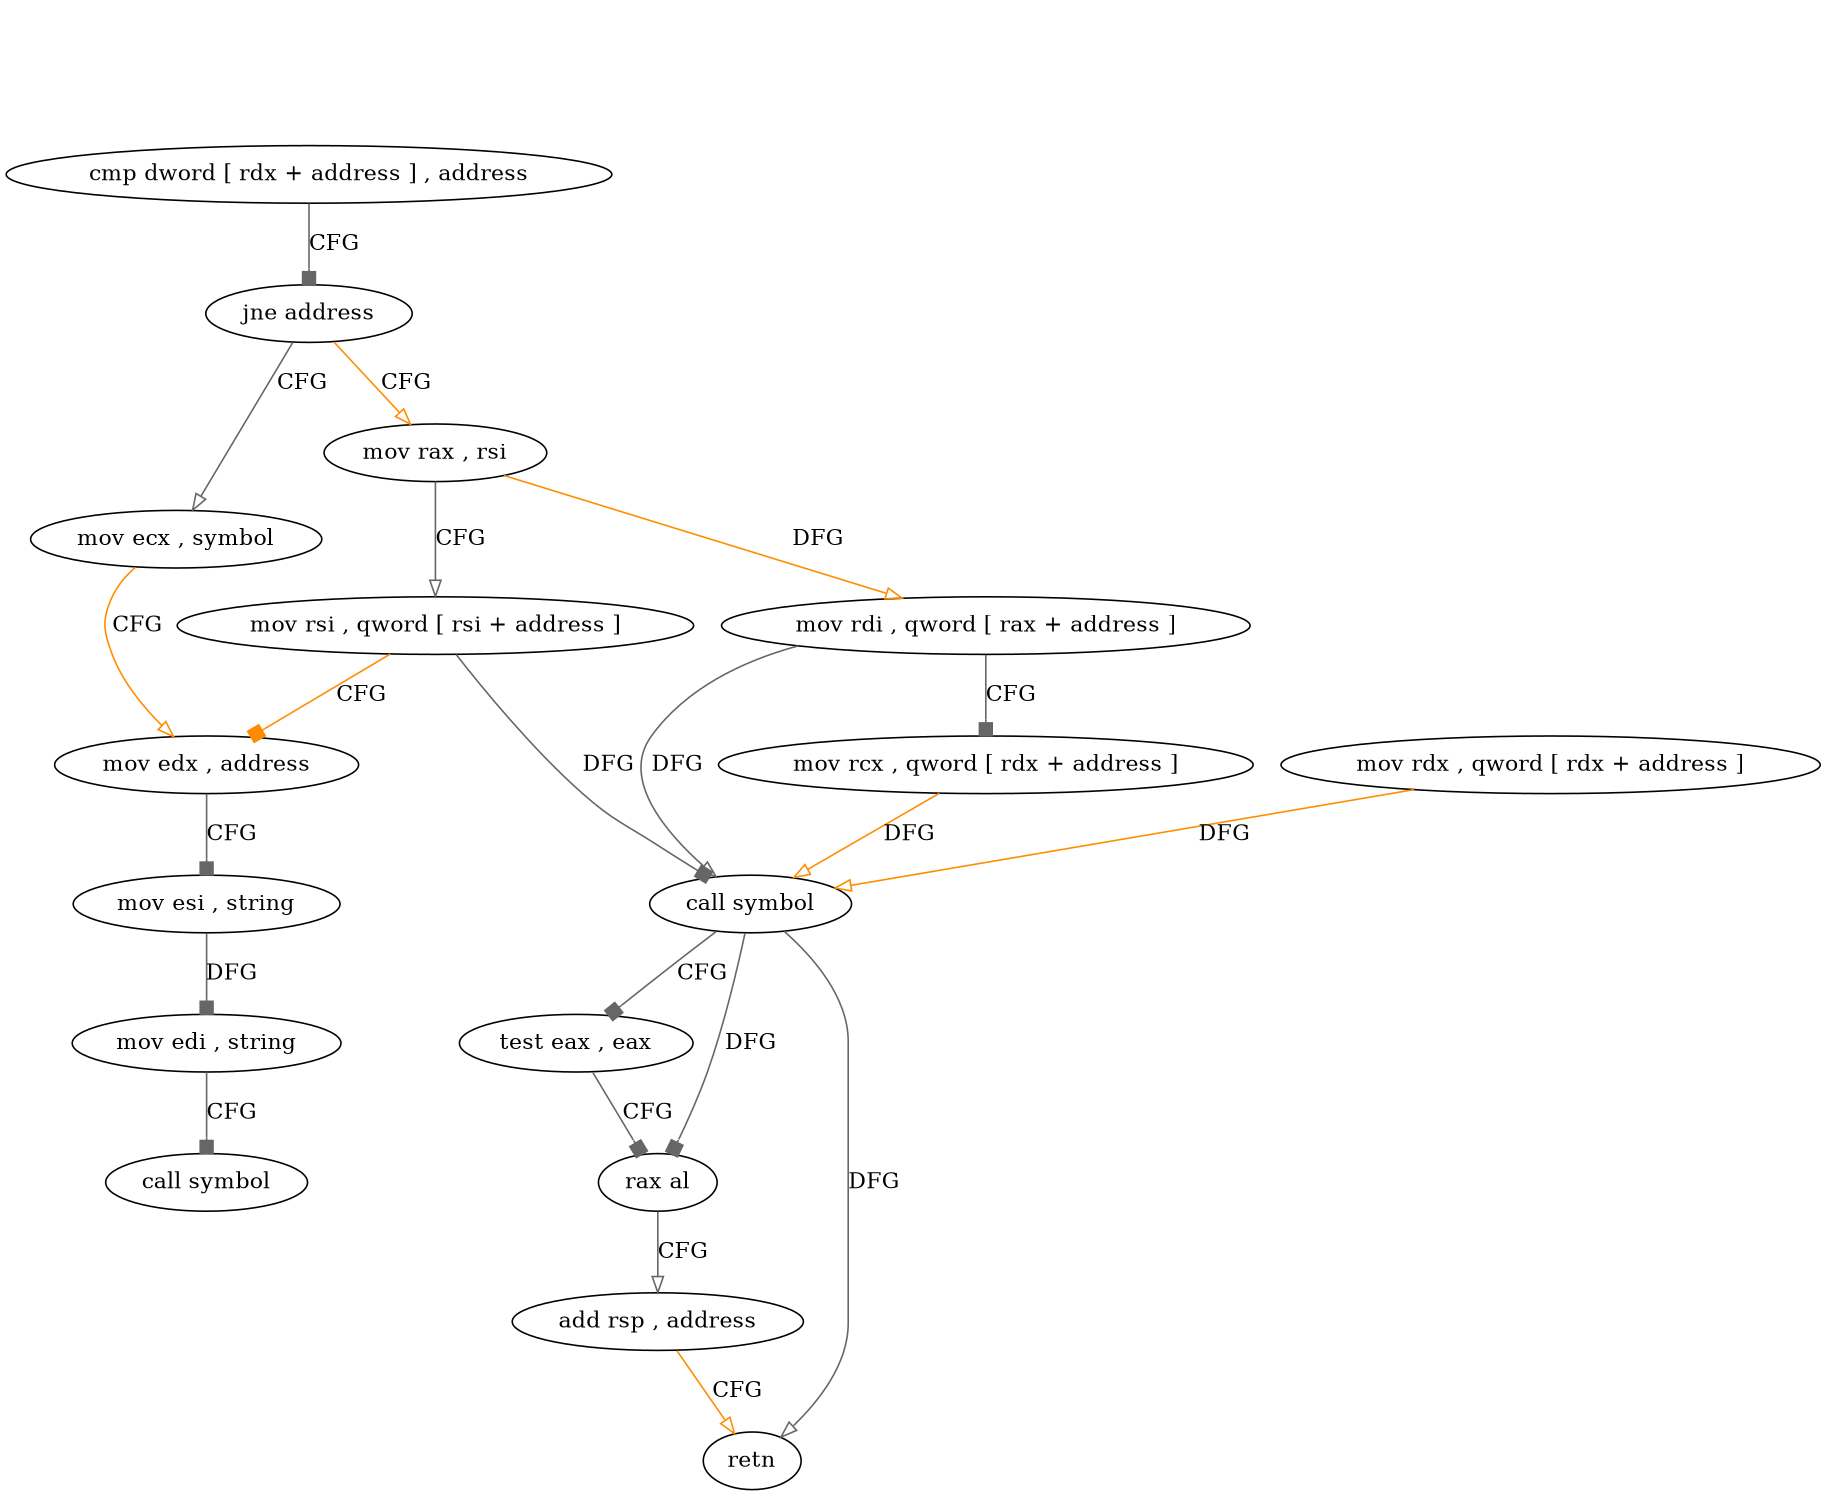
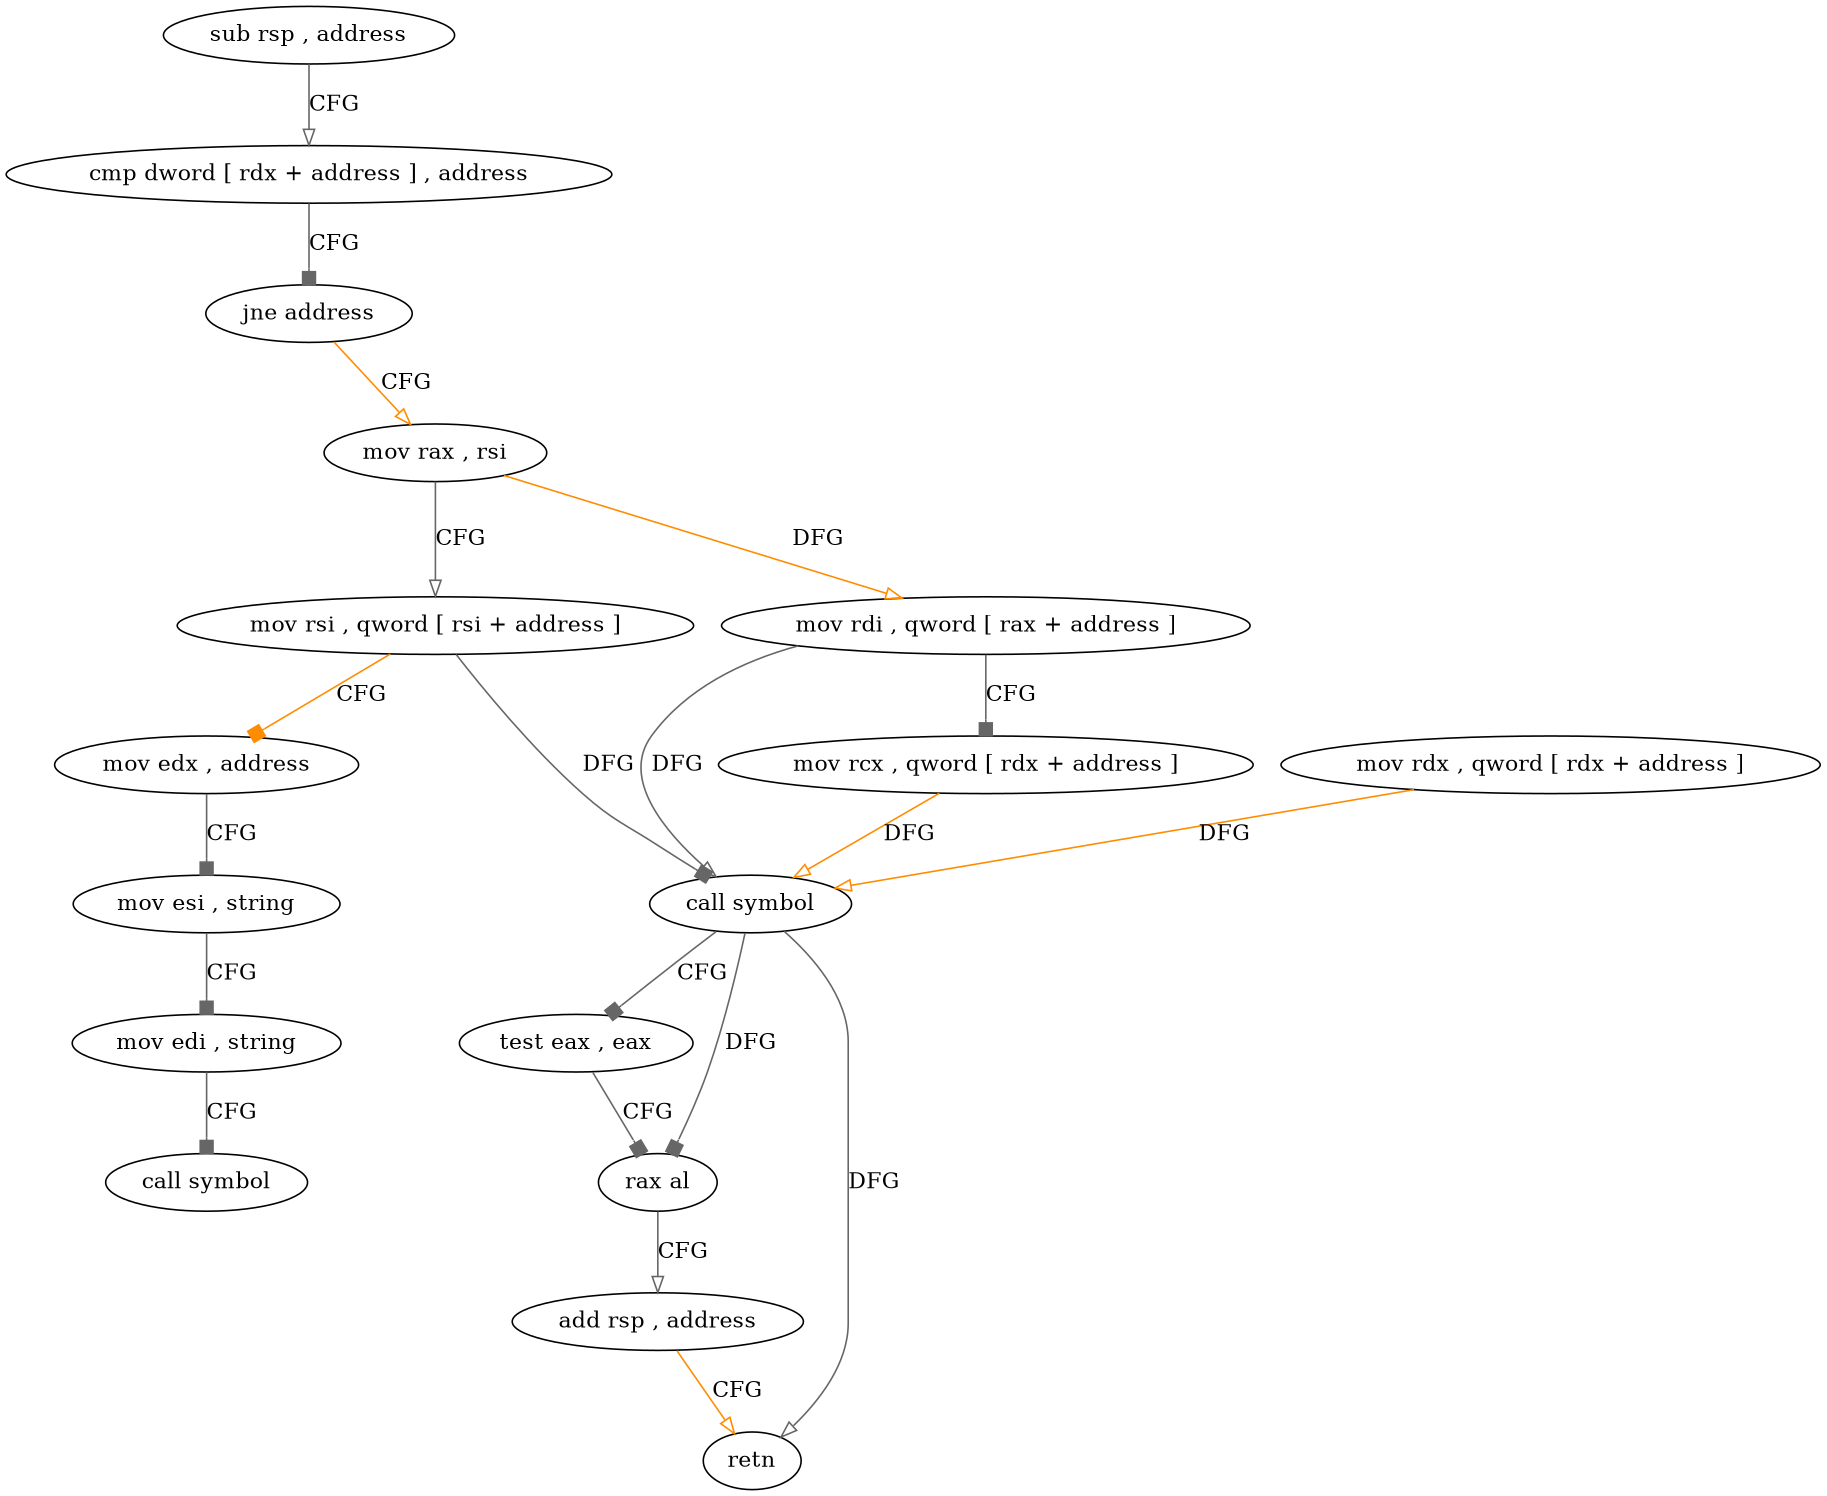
node "sub rsp , address": added
node "mov ecx , symbol": removed
edge "mov esi , string" -> "mov edi , string": label "DFG" -> "CFG"
